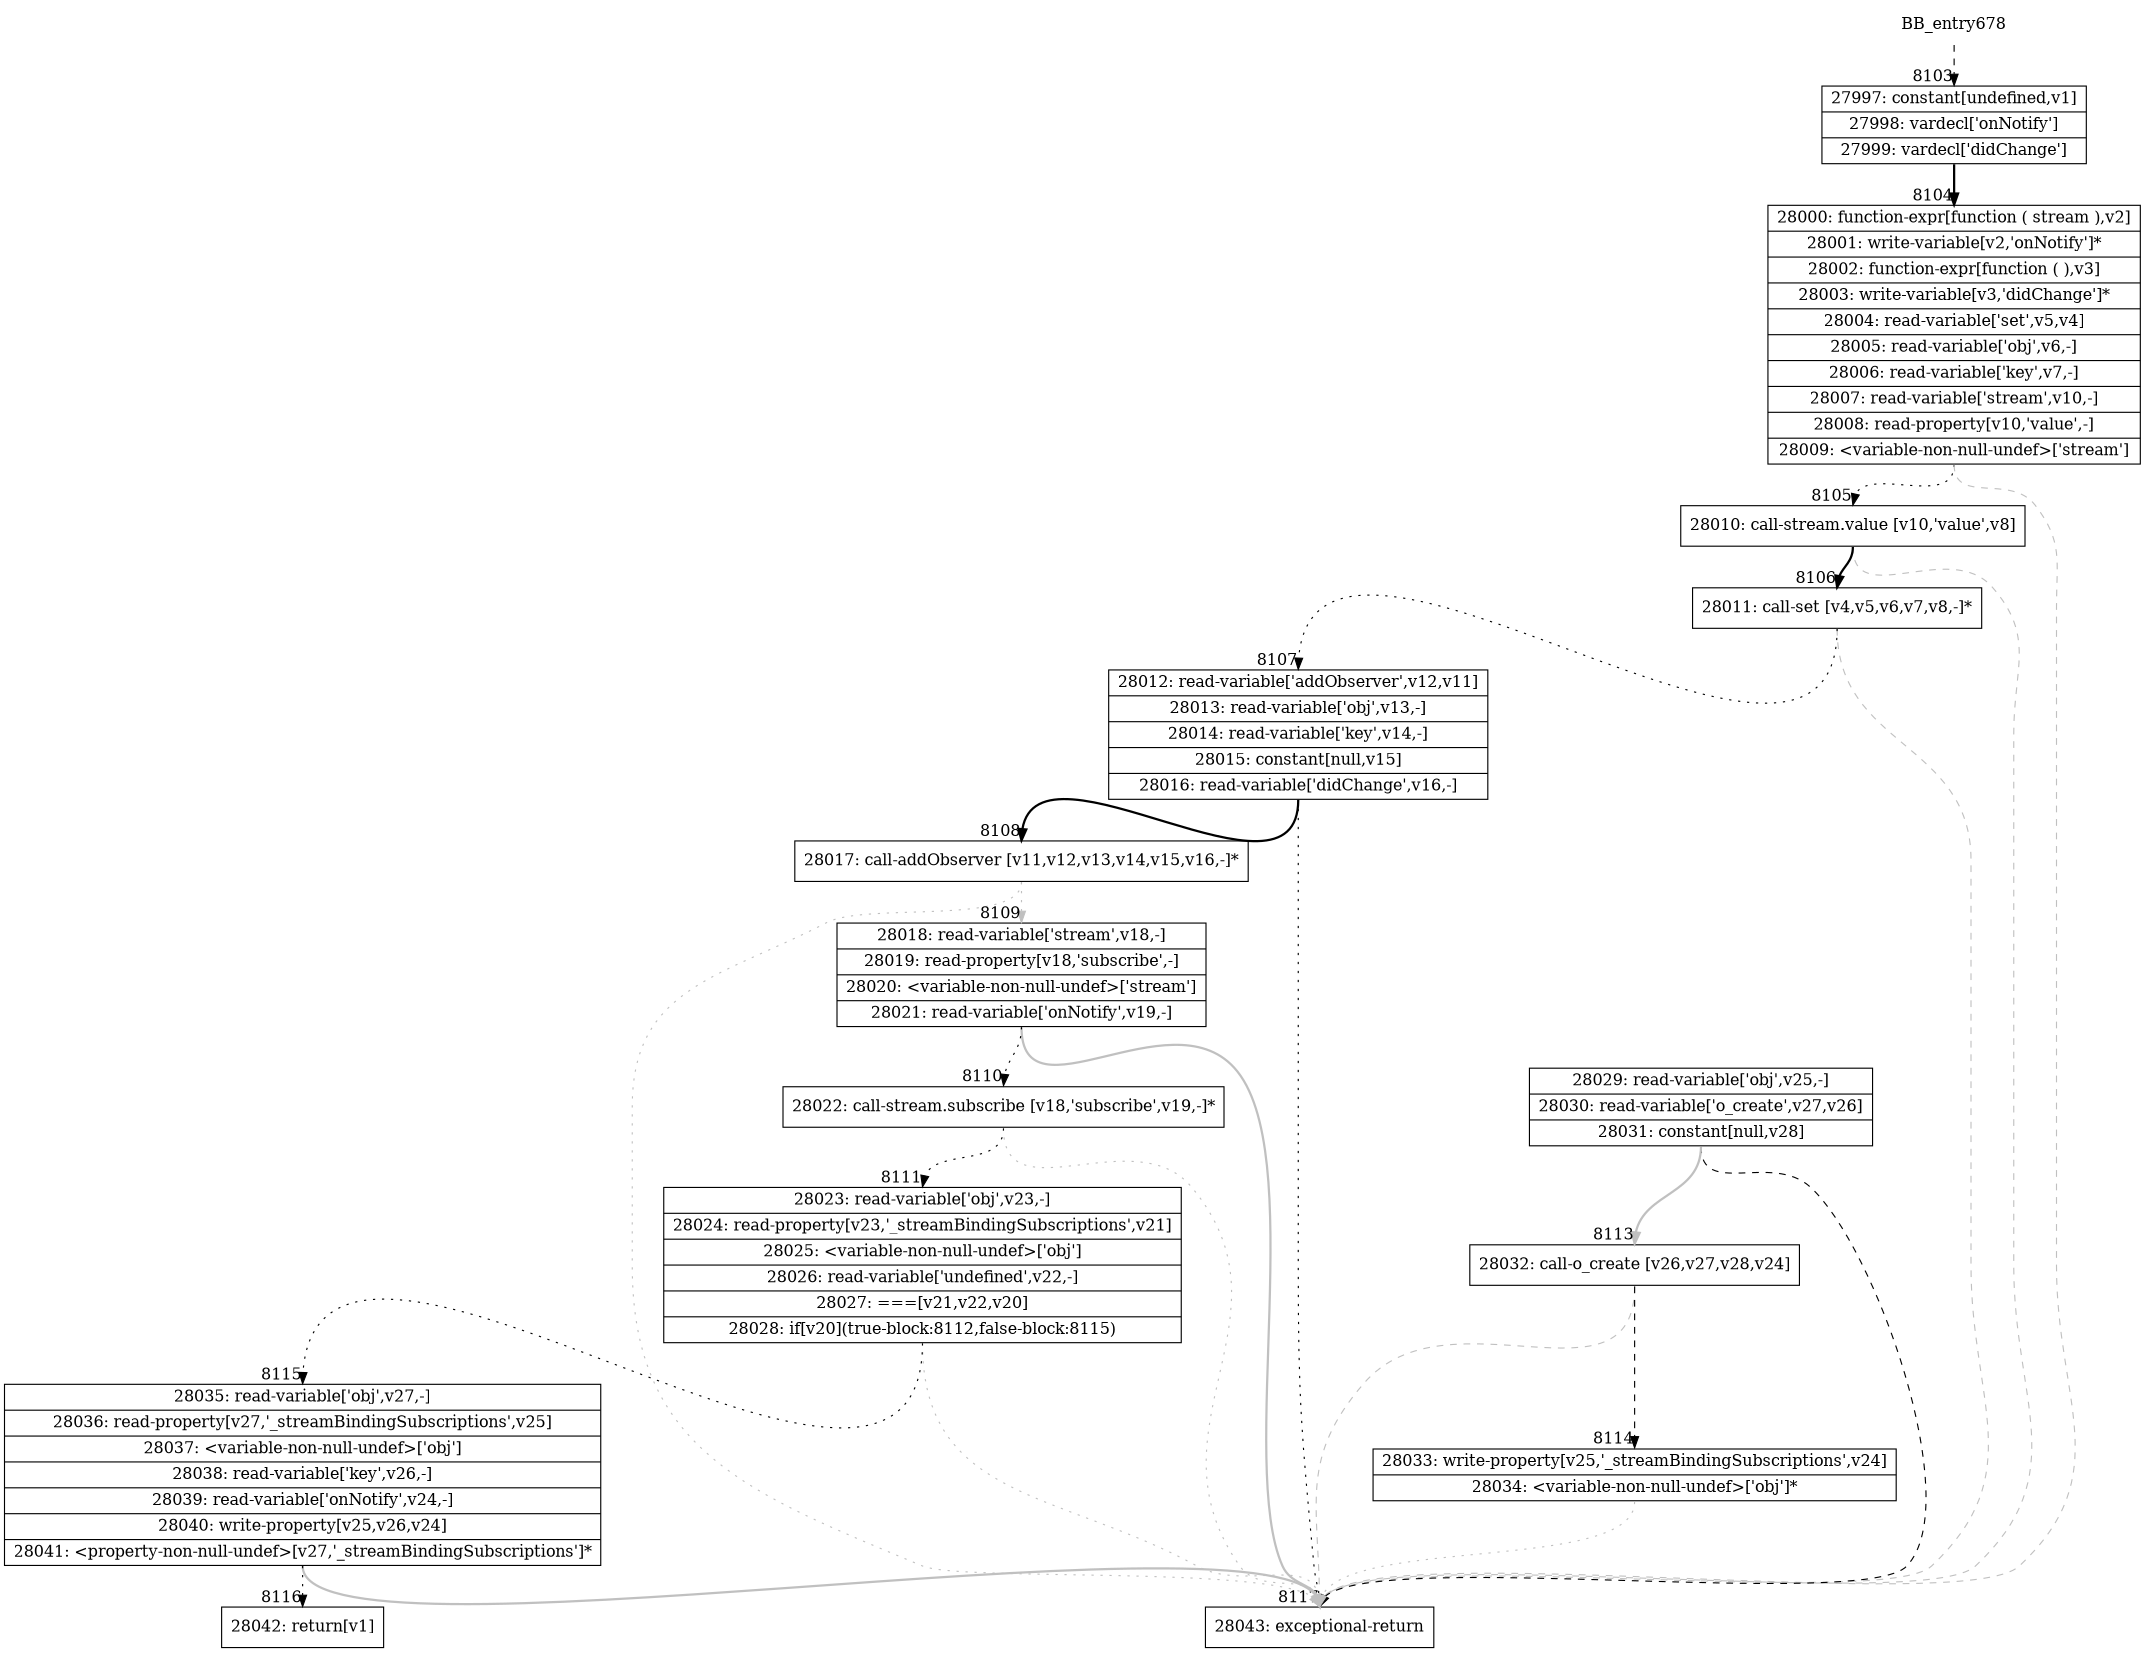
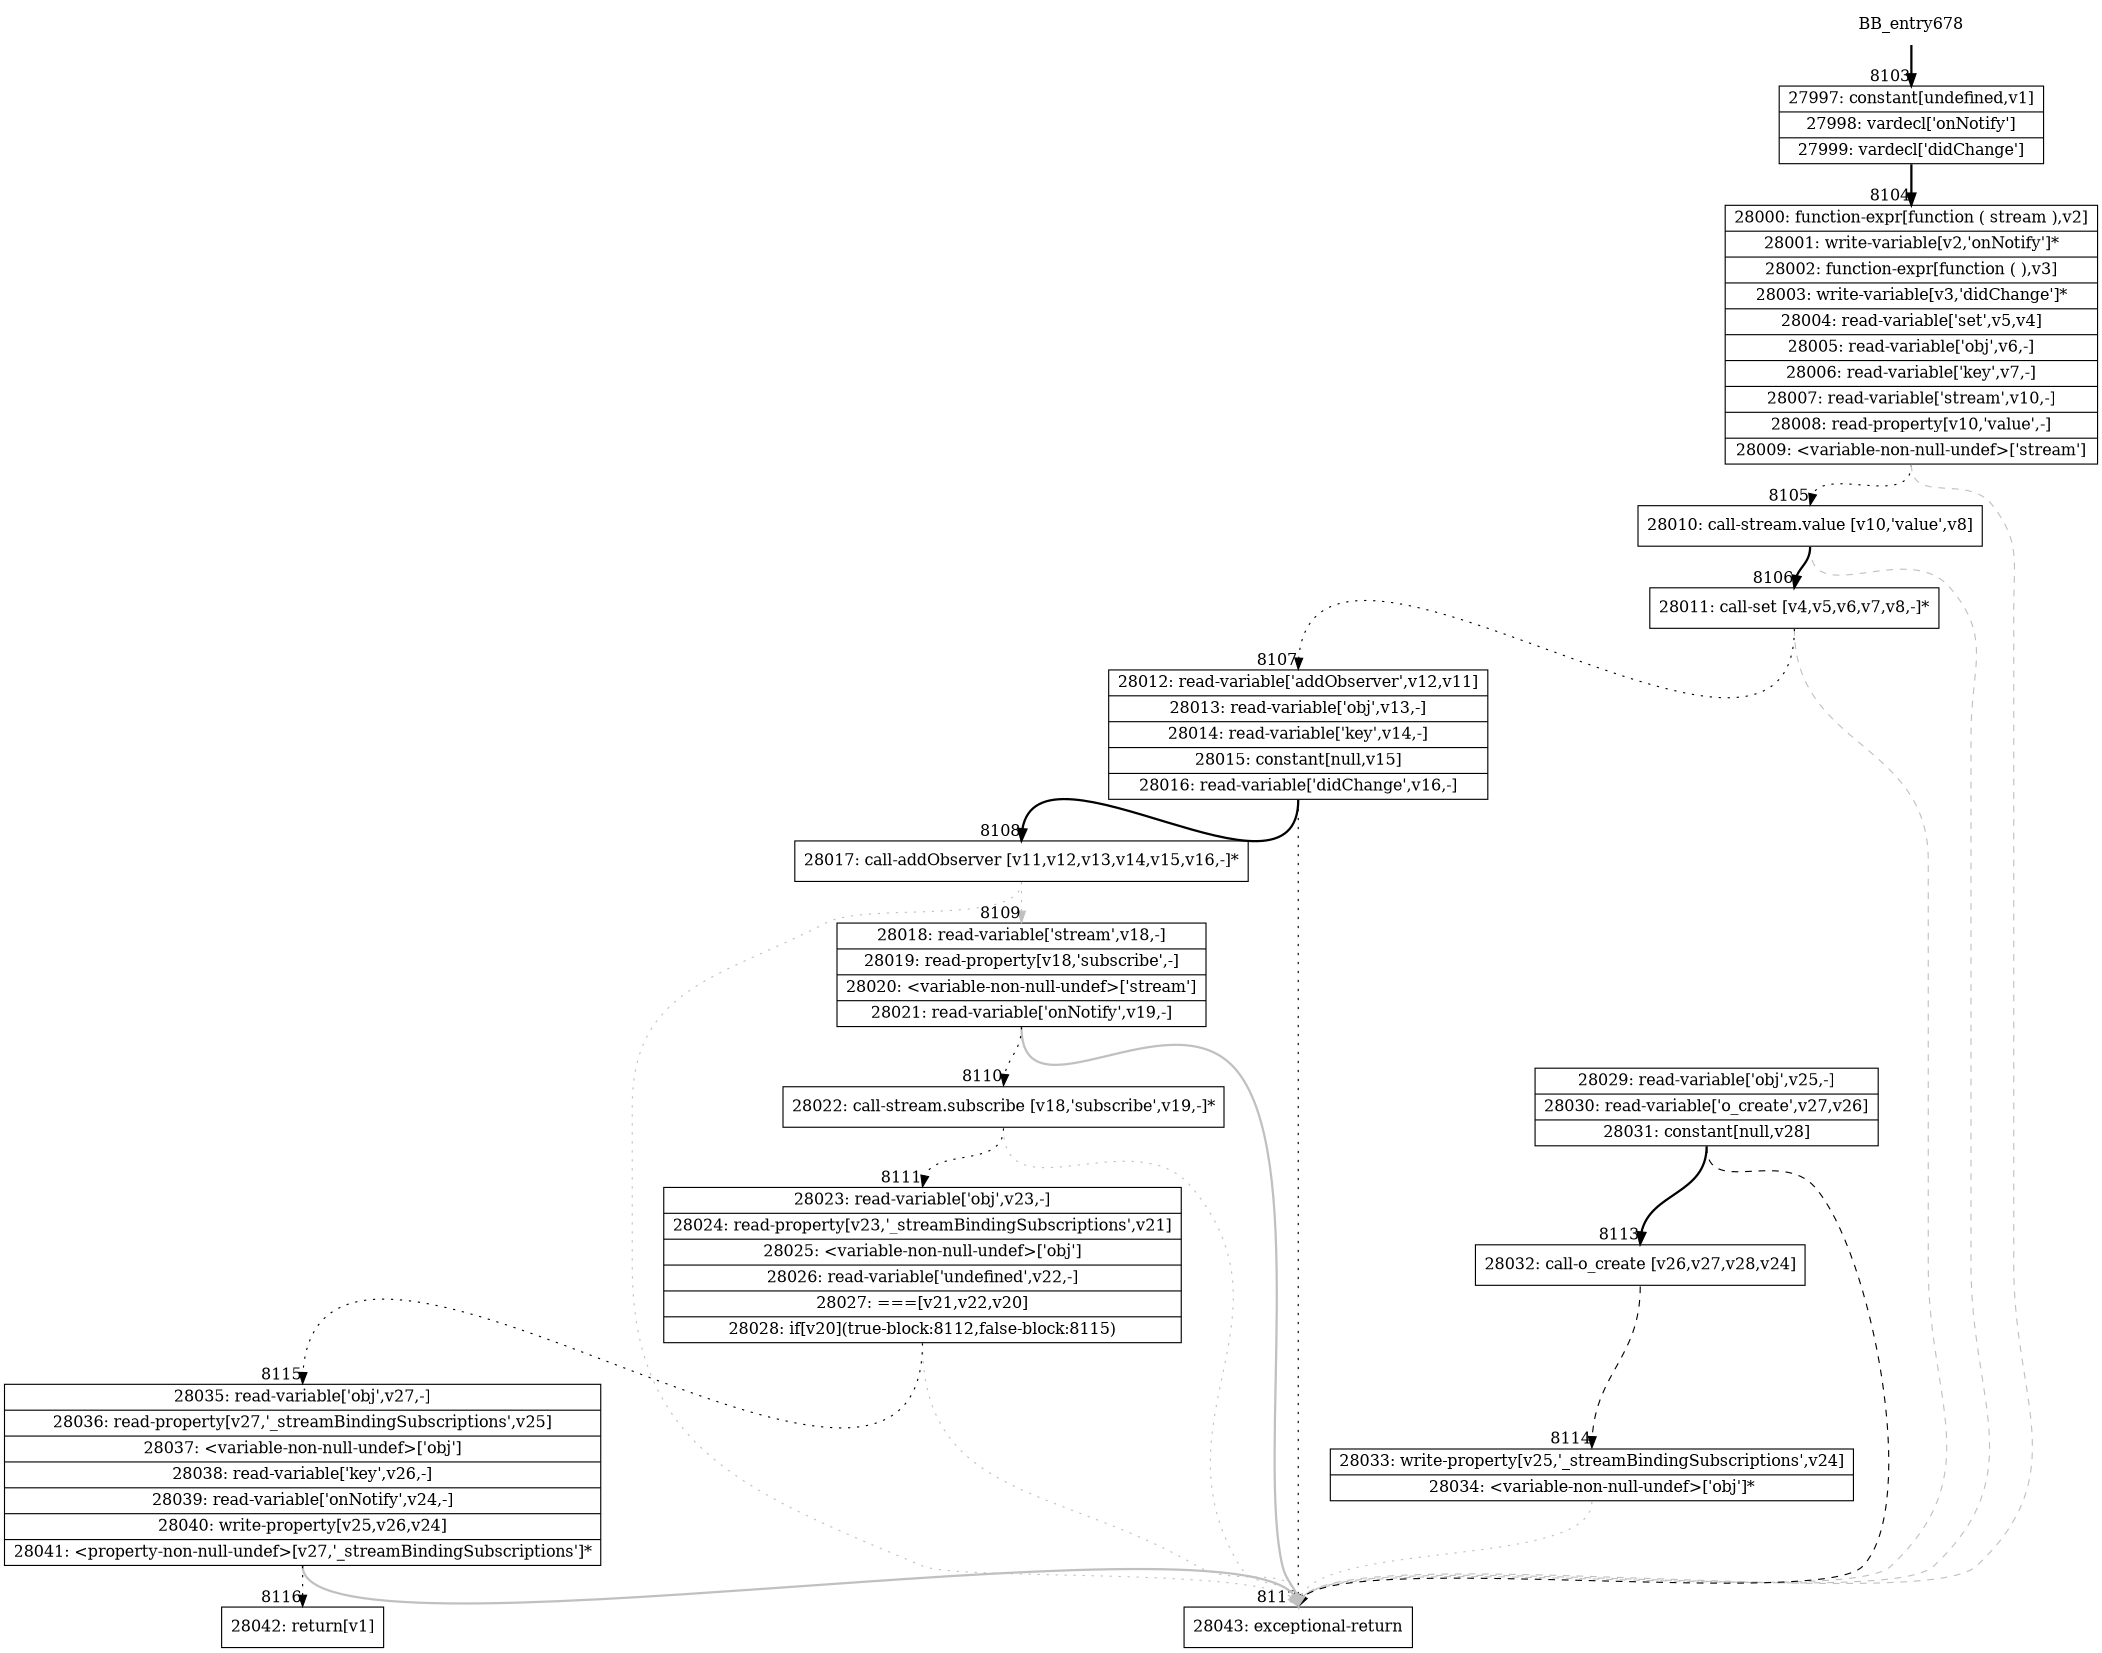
edge "BB_entry678" -> "27997: constant[undefined,v1]": style dashed -> bold
edge "28029: read-variable['obj',v25,-]" -> "28032: call-o_create [v26,v27,v28,v24]": color gray -> black
edge "28032: call-o_create [v26,v27,v28,v24]" -> "28043: exceptional-return": removed
